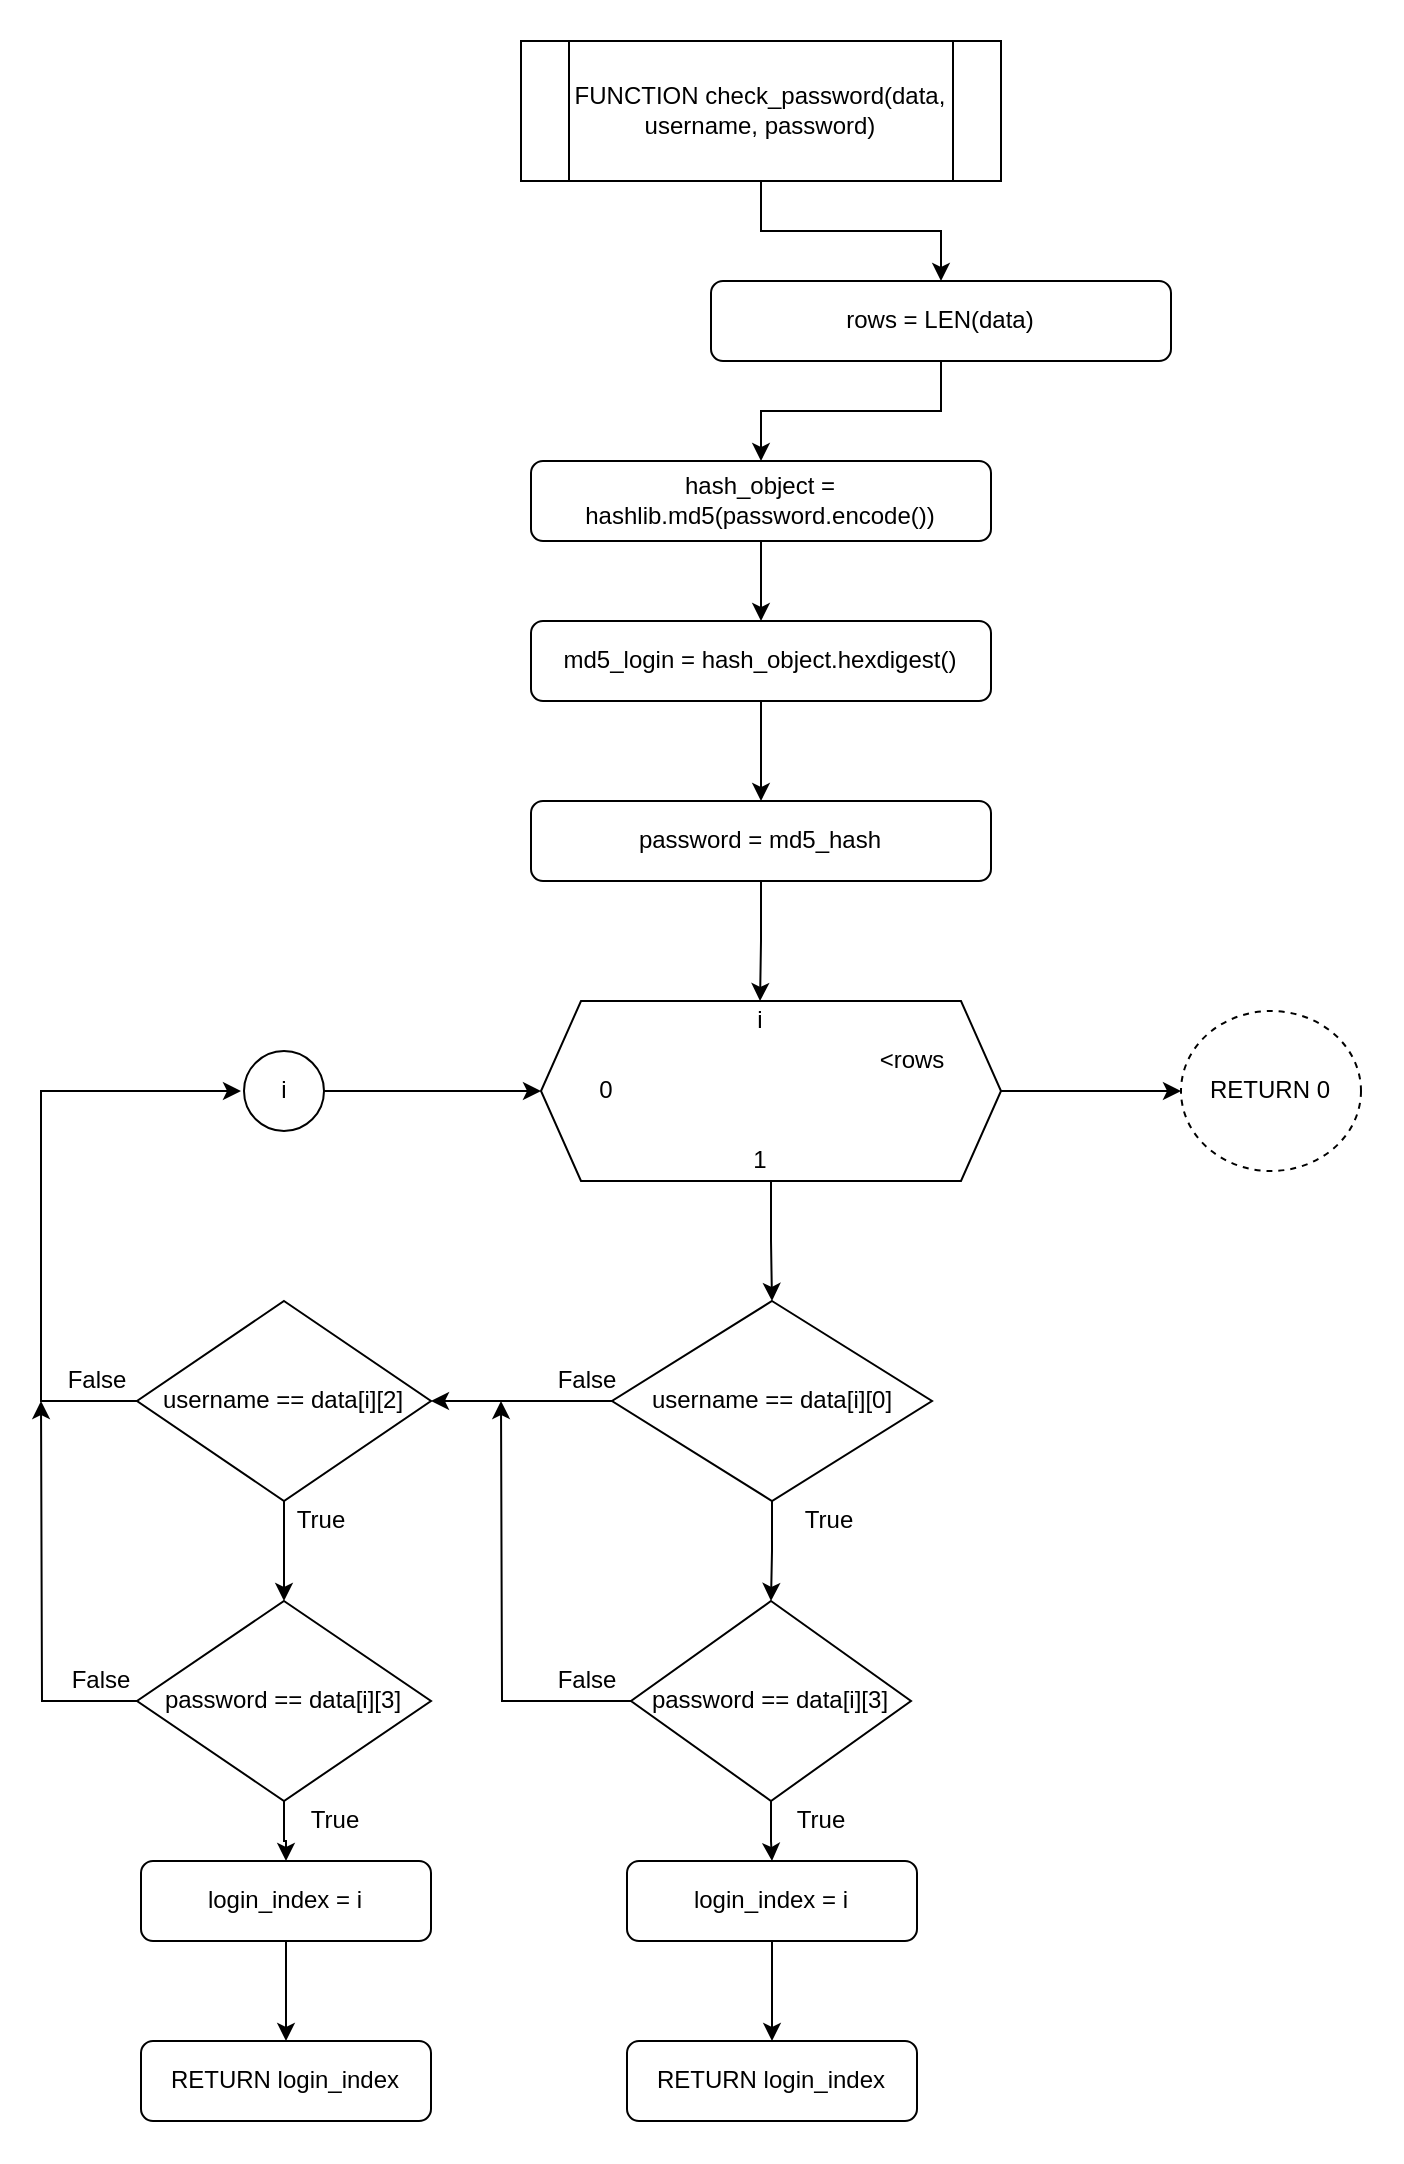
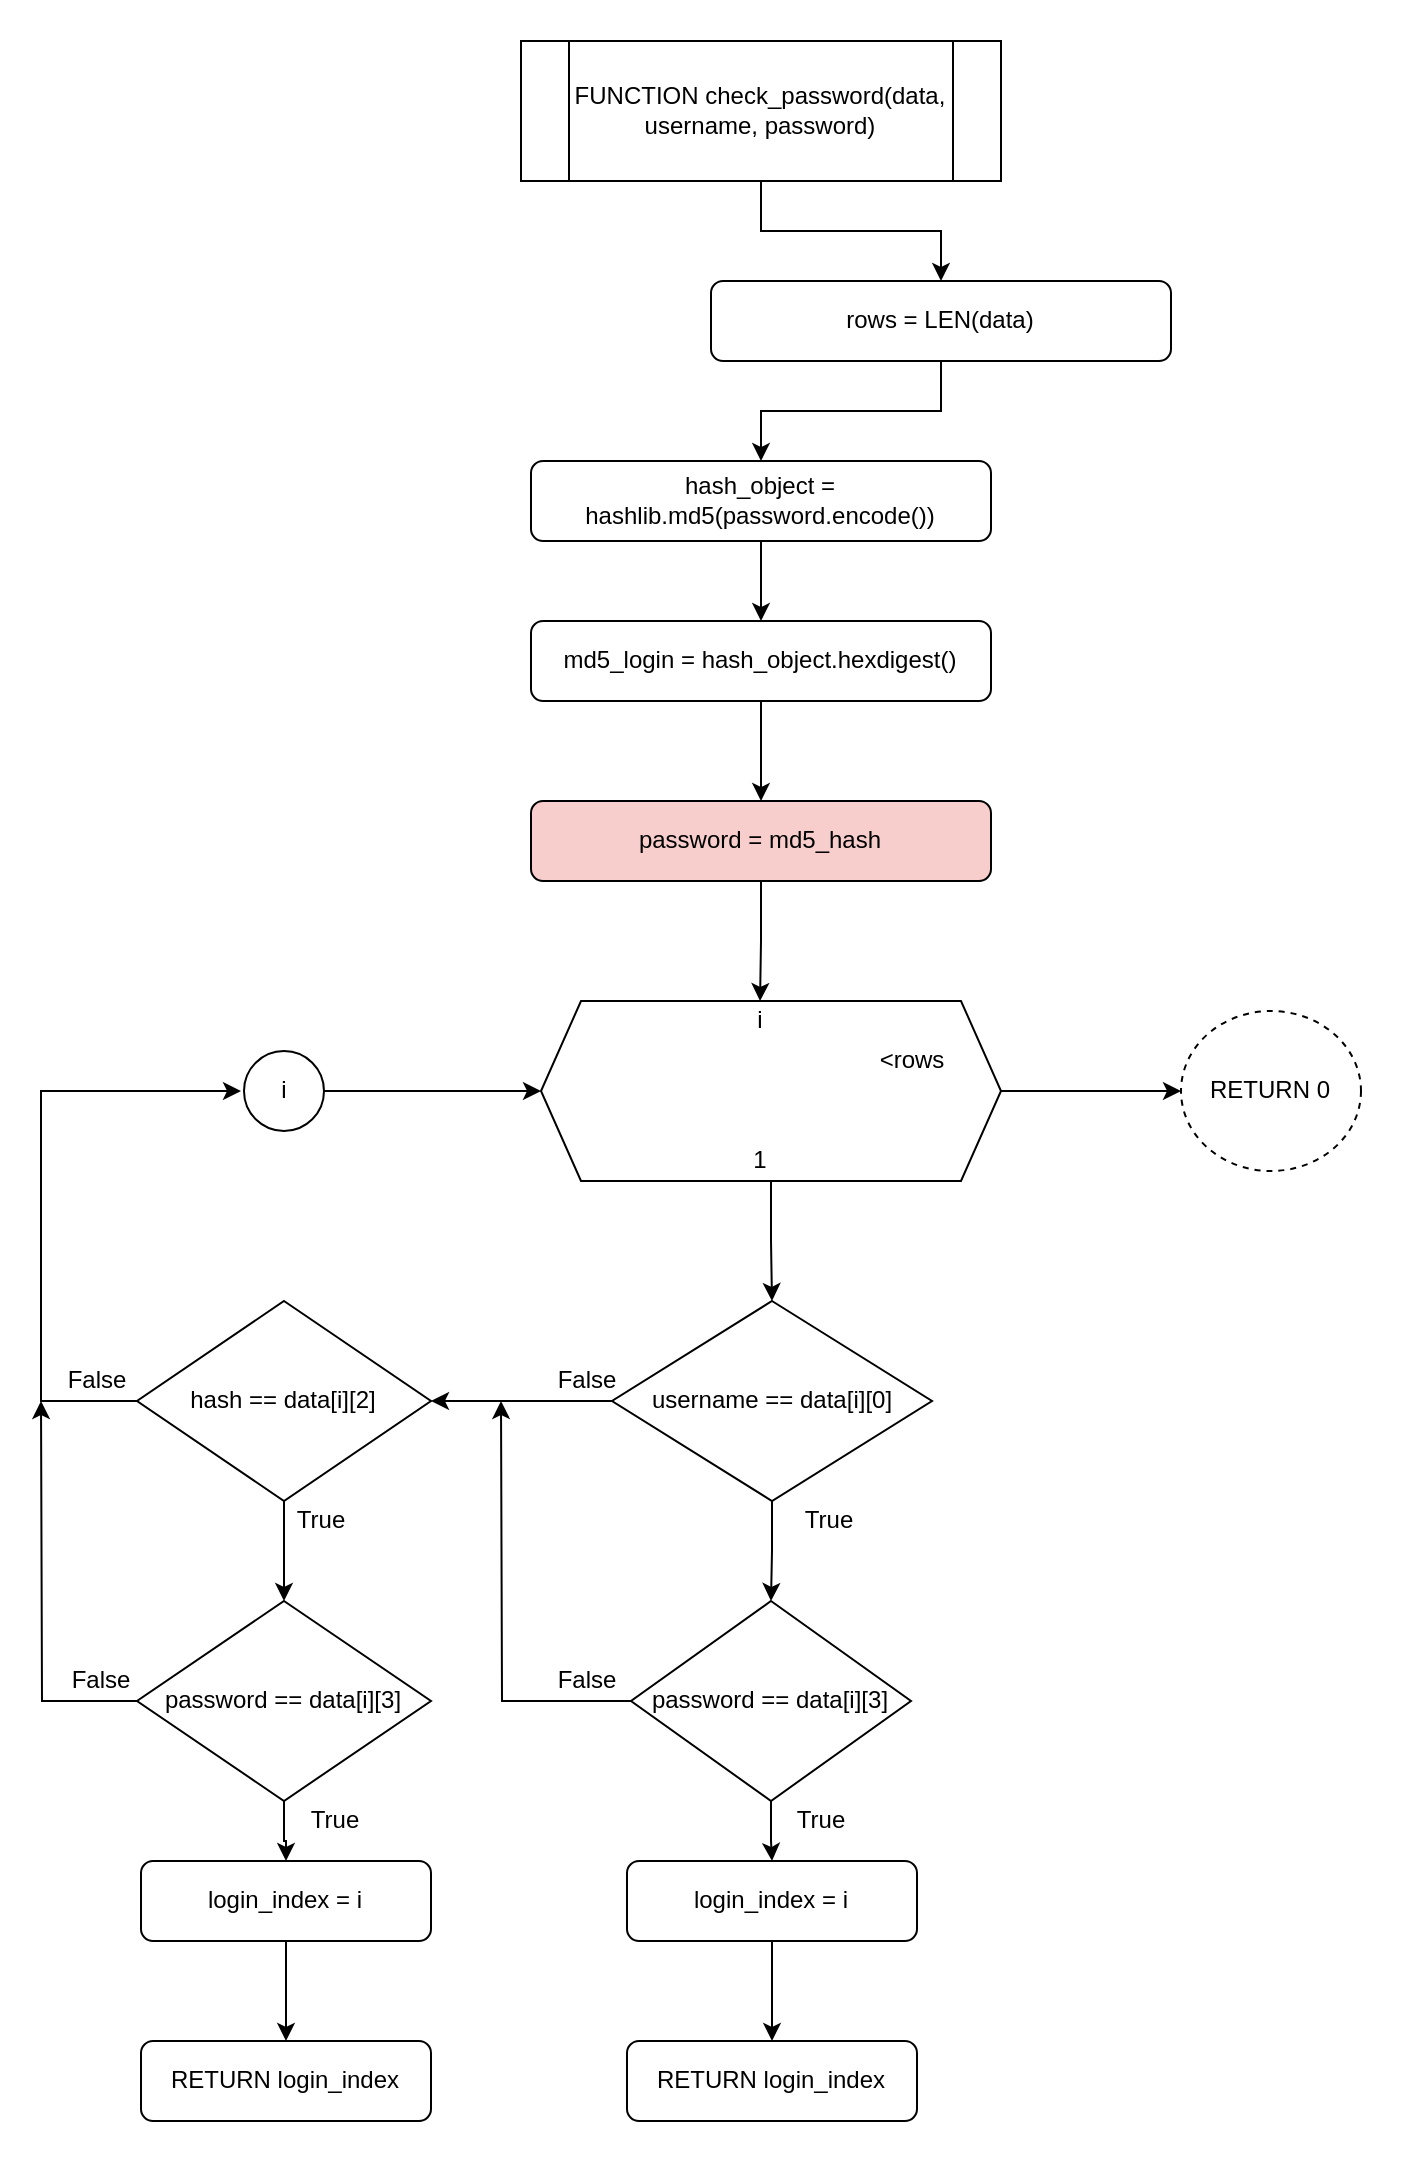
node "password = md5_hash": fillcolor #ffffff -> #f8cecc
node "0": removed
node "username == data[i][2]": label "username == data[i][2]" -> "hash == data[i][2]"
